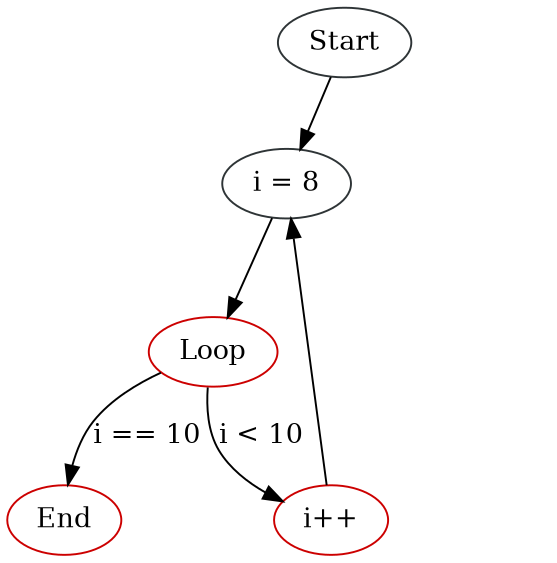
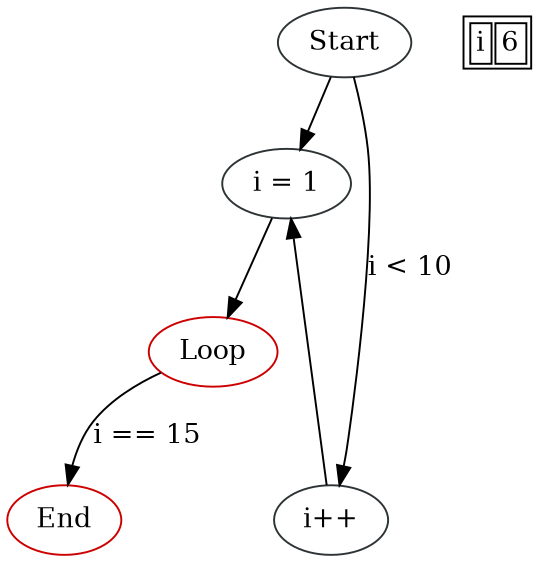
node "i": added
node "i = 8": label "i = 8" -> "i = 1"
edge "Loop" -> "End": label "i == 10" -> "i == 15"
edge "Loop" -> "i++": now "Start" -> "i++"
node "i++": color #cc0000 -> #2e3436
